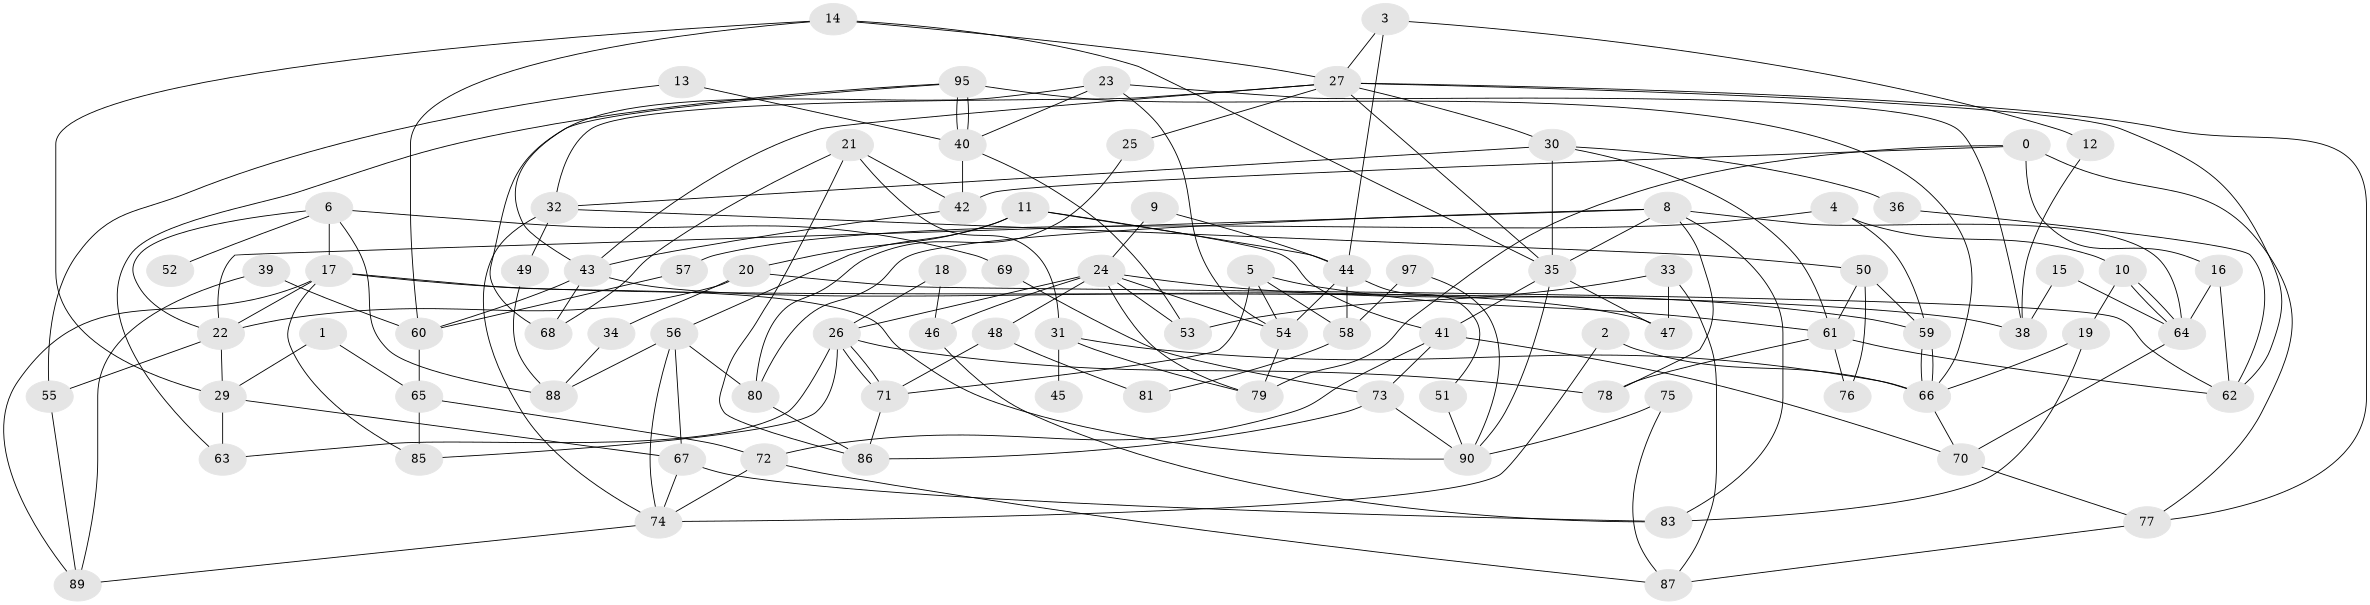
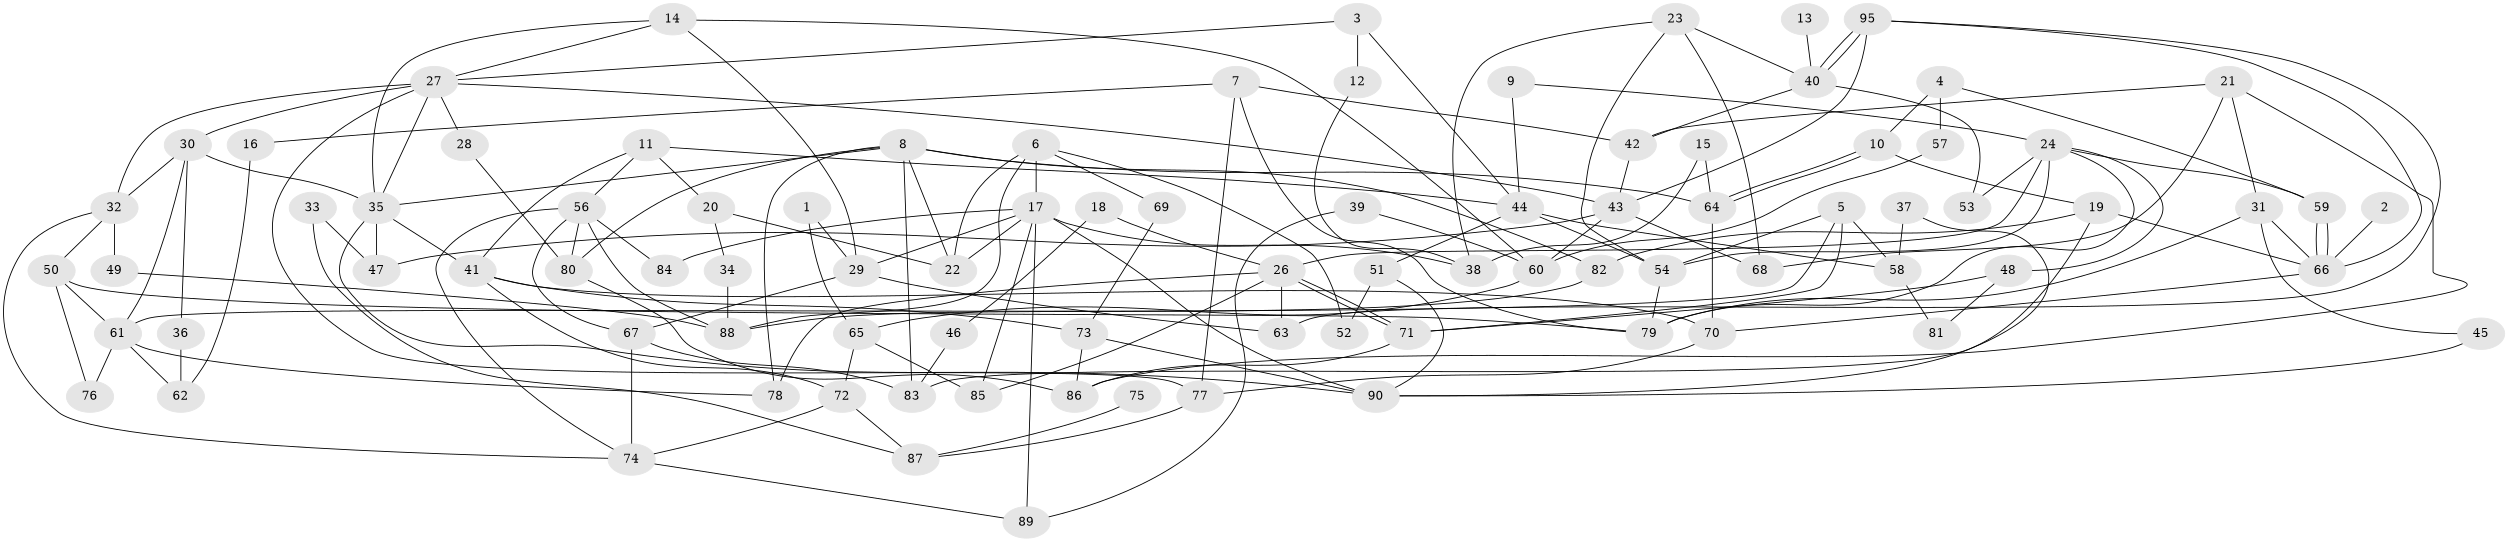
edge "27" -- "62": removed
node "25": label "25" -> "28"
node "0": label "0" -> "7"
node "84": added
node "97": label "97" -> "37"
node "82": added
edge "50" -- "59": now "50" -- "79"
edge "20" -- "62": removed
edge "24" -- "46": removed
edge "51" -- "52": added
edge "16" -- "64": removed
edge "33" -- "53": removed
edge "22" -- "29": now "17" -- "29"
node "55": removed
edge "75" -- "90": now "45" -- "90"
edge "2" -- "74": removed
